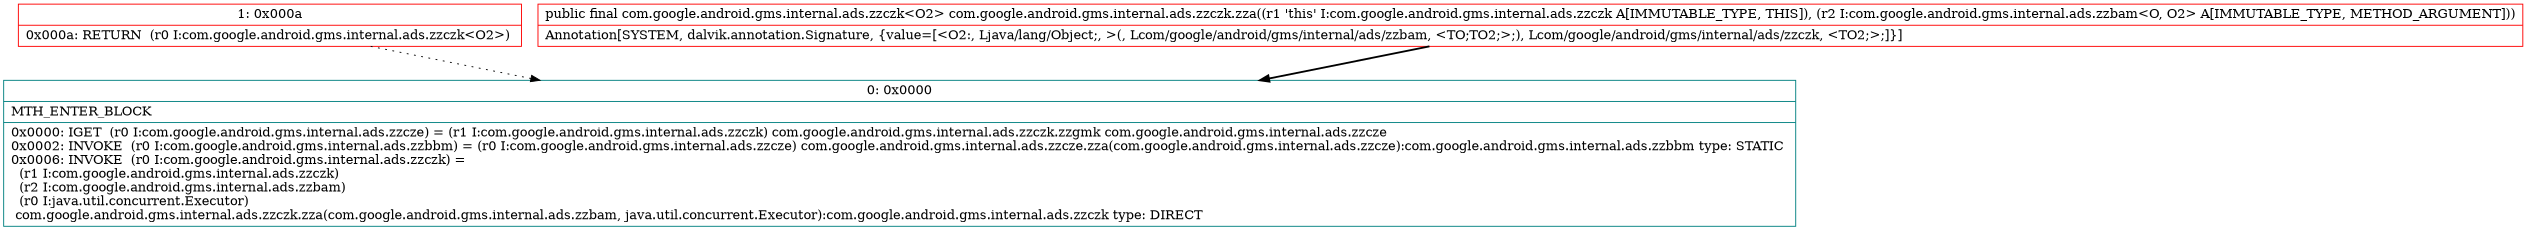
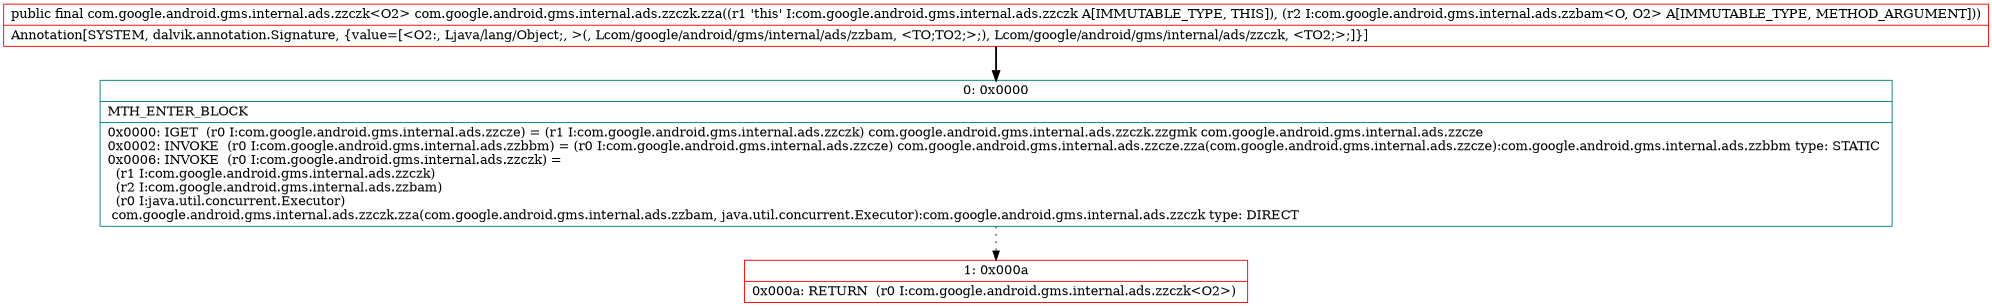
edge "1: 0x000a" -> "0: 0x0000": reversed
